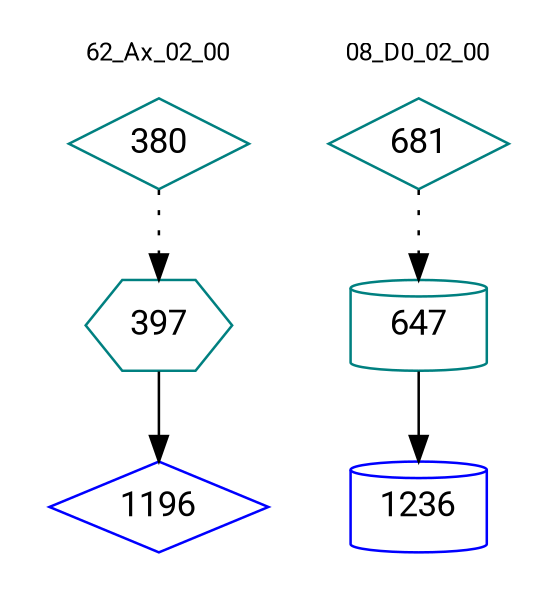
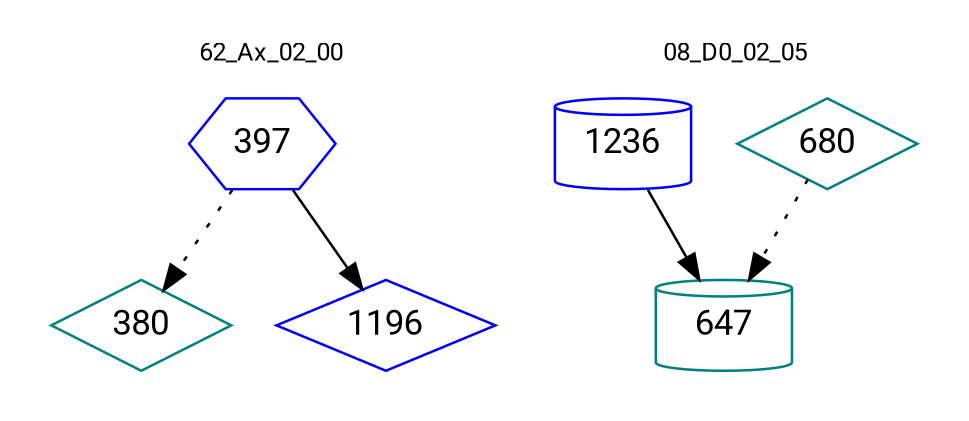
cluster "08_D0_02_00": label "08_D0_02_00" -> "08_D0_02_05"
node "681": label "681" -> "680"
edge "380" -> "397": reversed
node "397": color teal -> blue
edge "647" -> "1236": reversed
